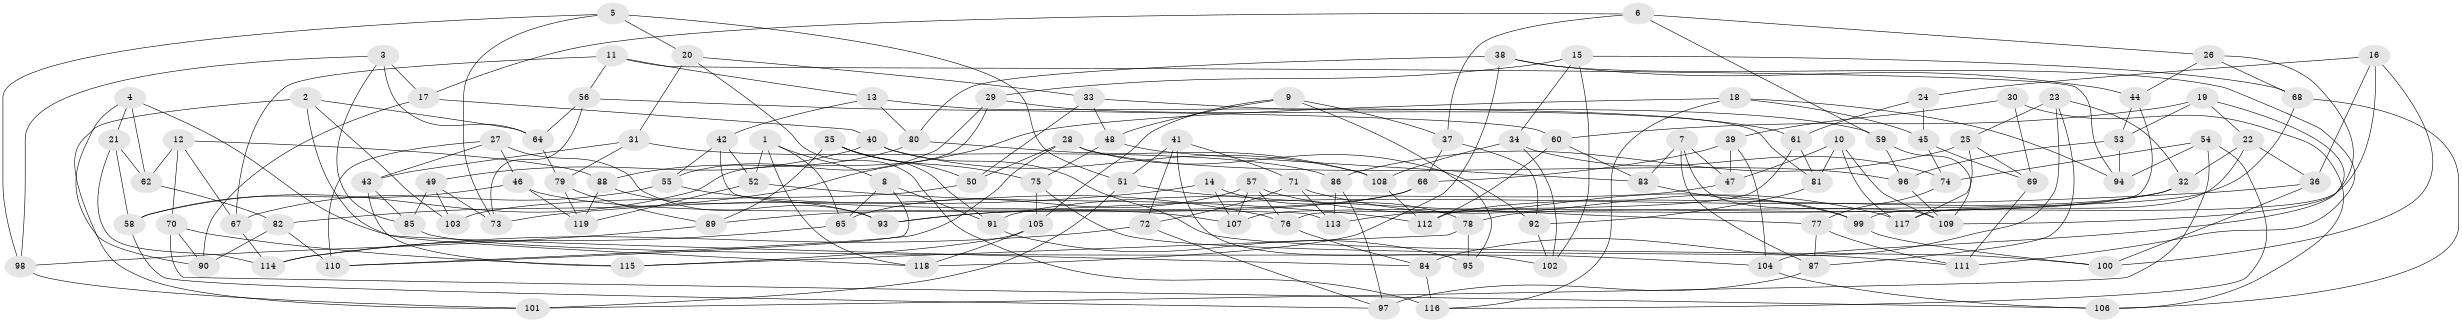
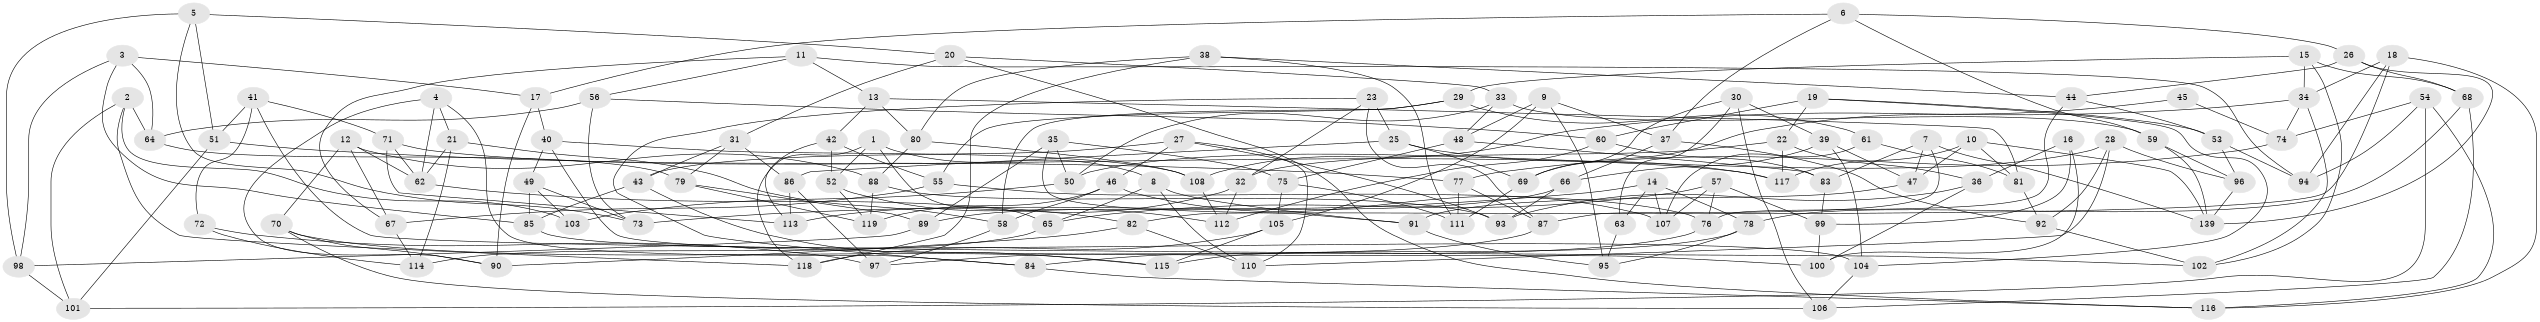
node "24": removed
edge "18" -- "45": now "18" -- "34"
edge "71" -- "72": now "71" -- "62"
node "63": added
node "109": label "109" -> "139"
